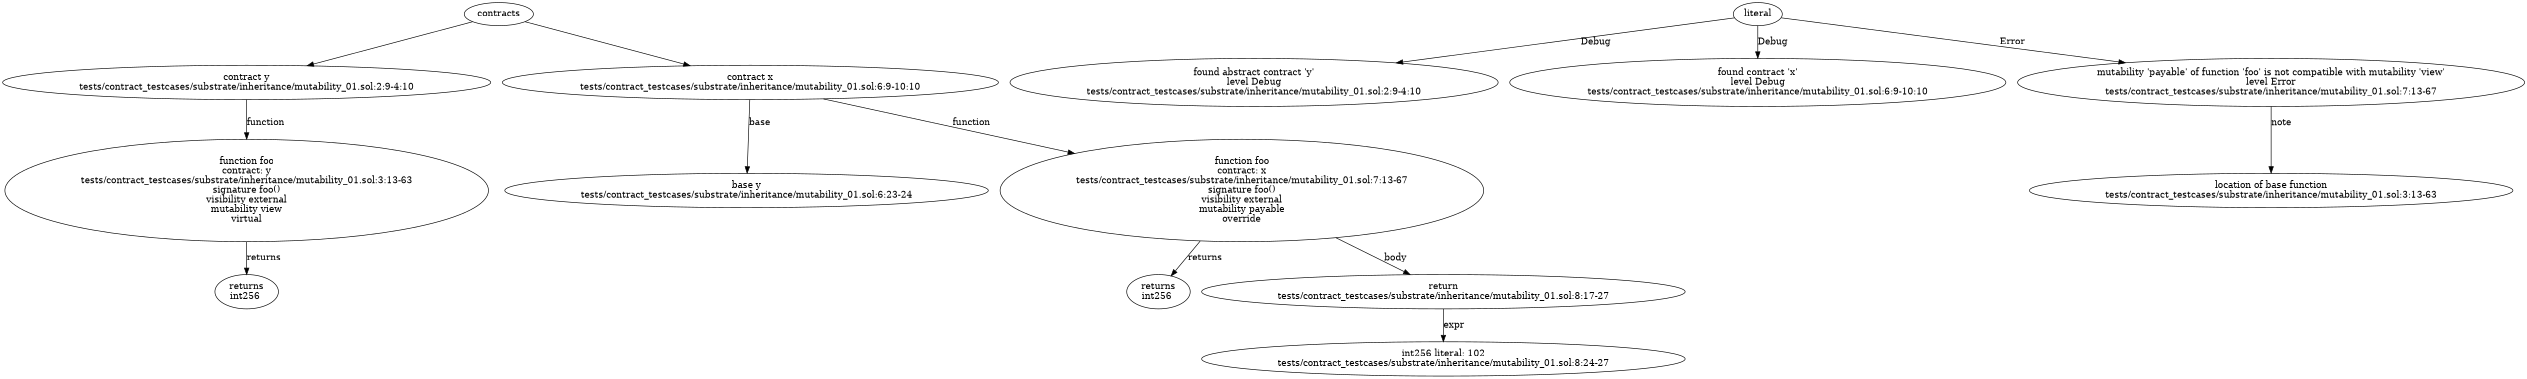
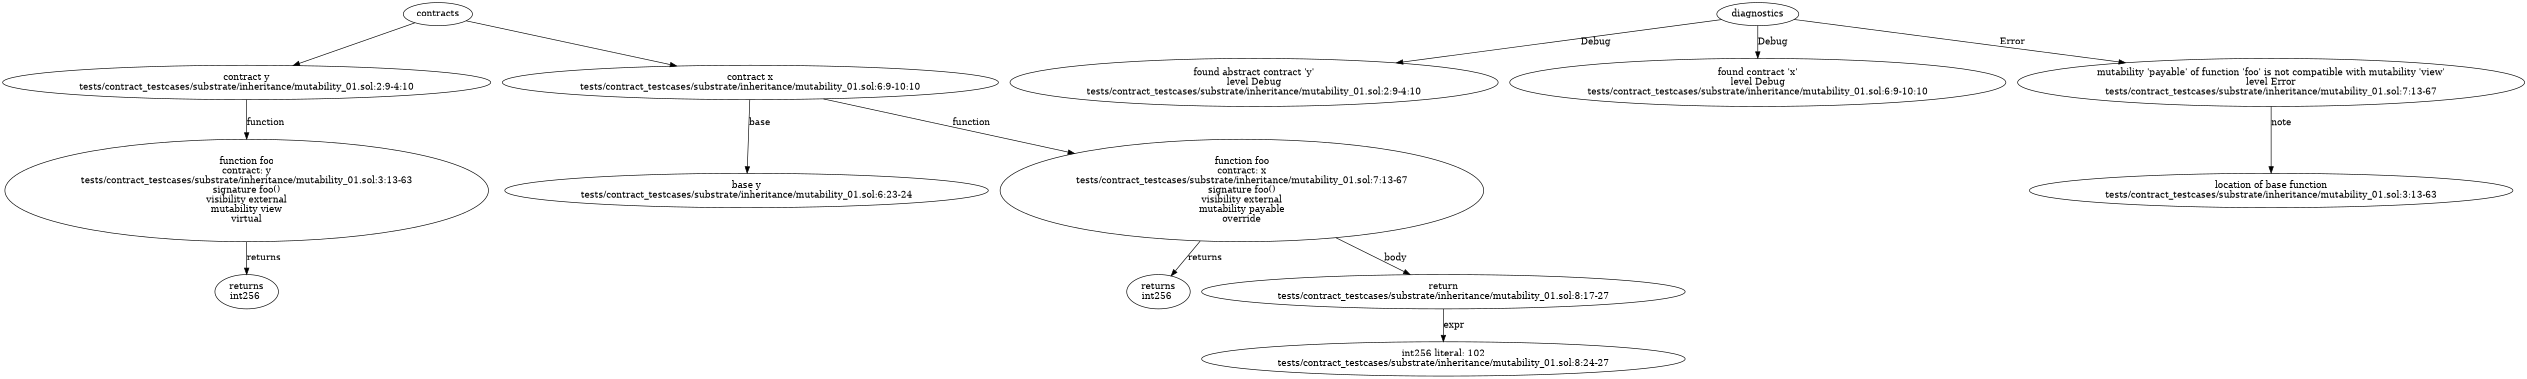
node "literal": label "literal" -> "diagnostics"
